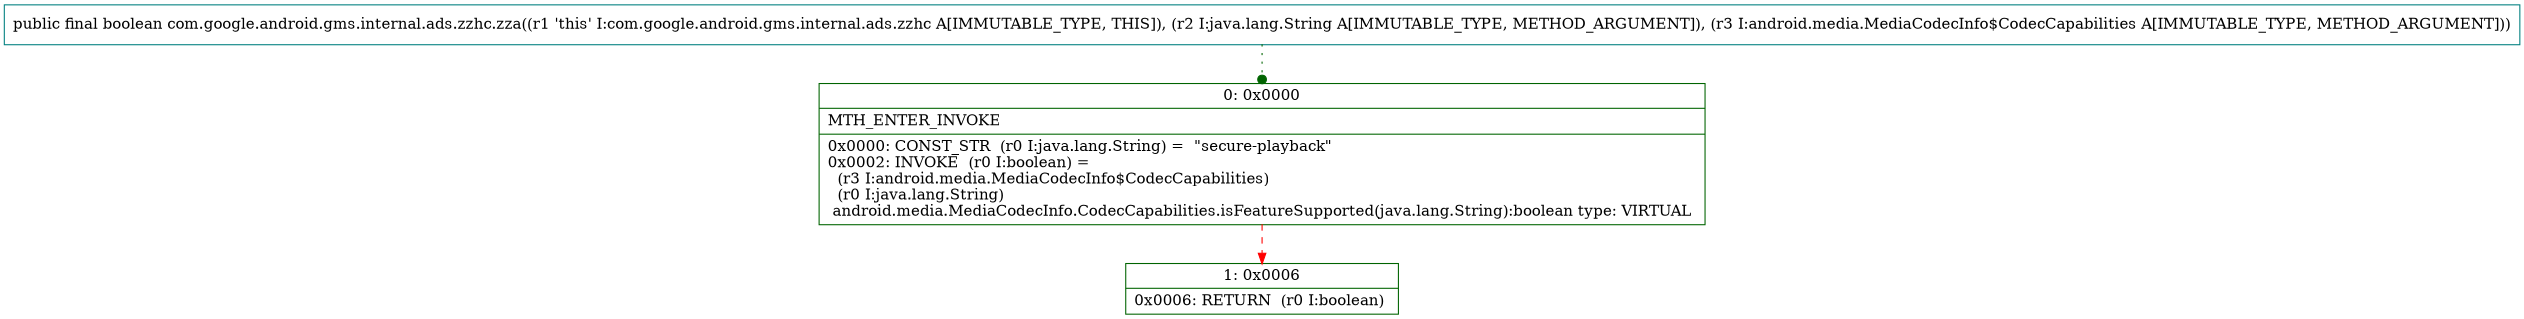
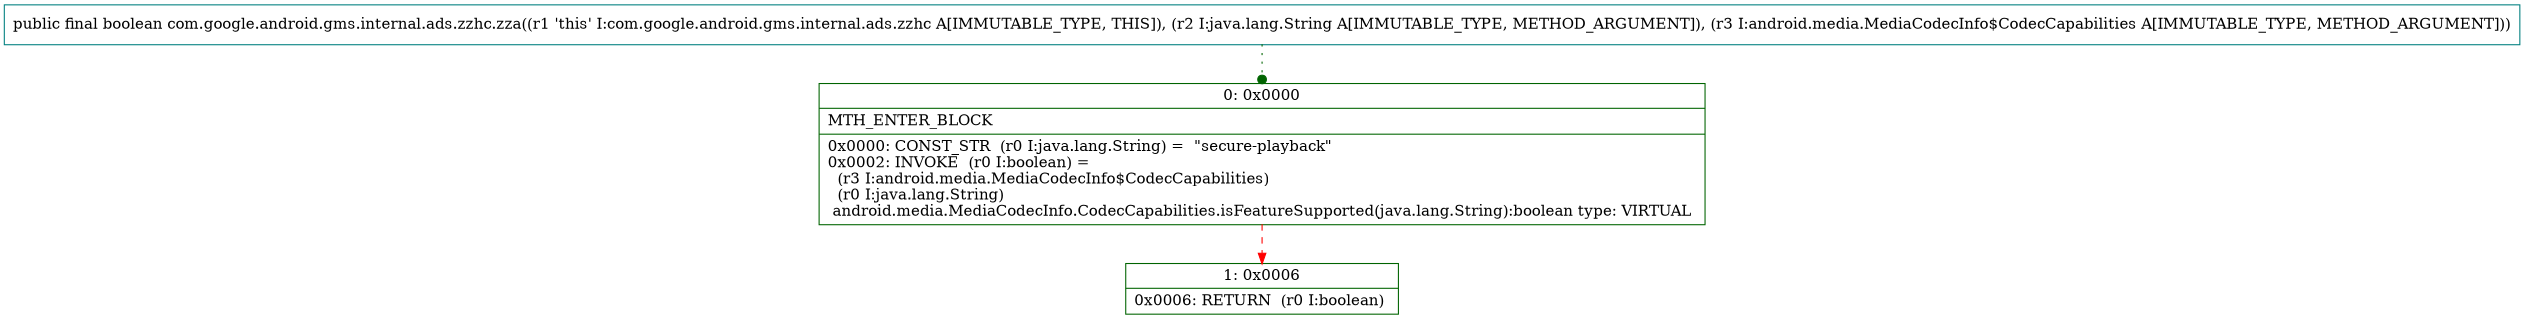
node "0: 0x0000": text "MTH_ENTER_INVOKE" -> "MTH_ENTER_BLOCK"
